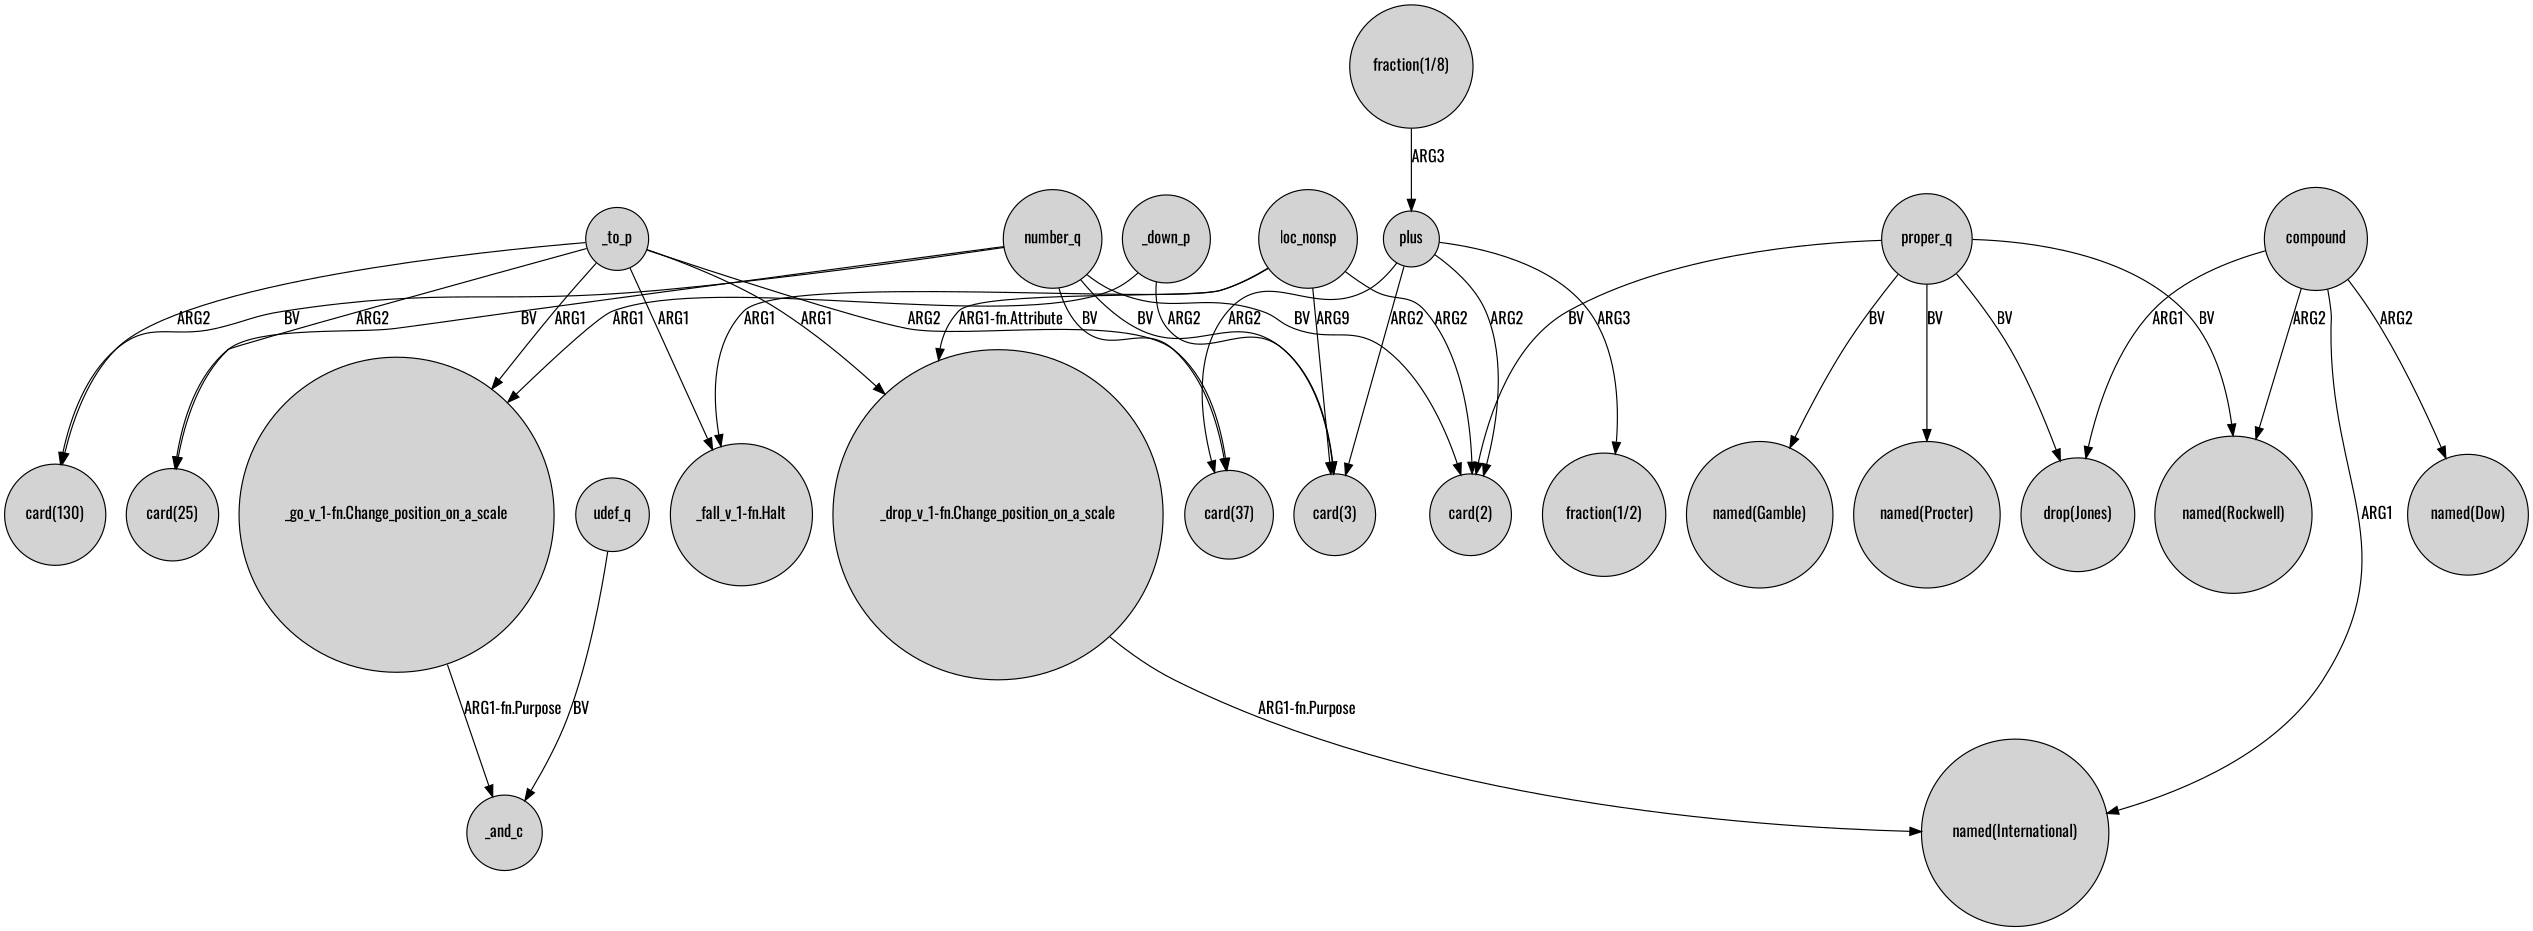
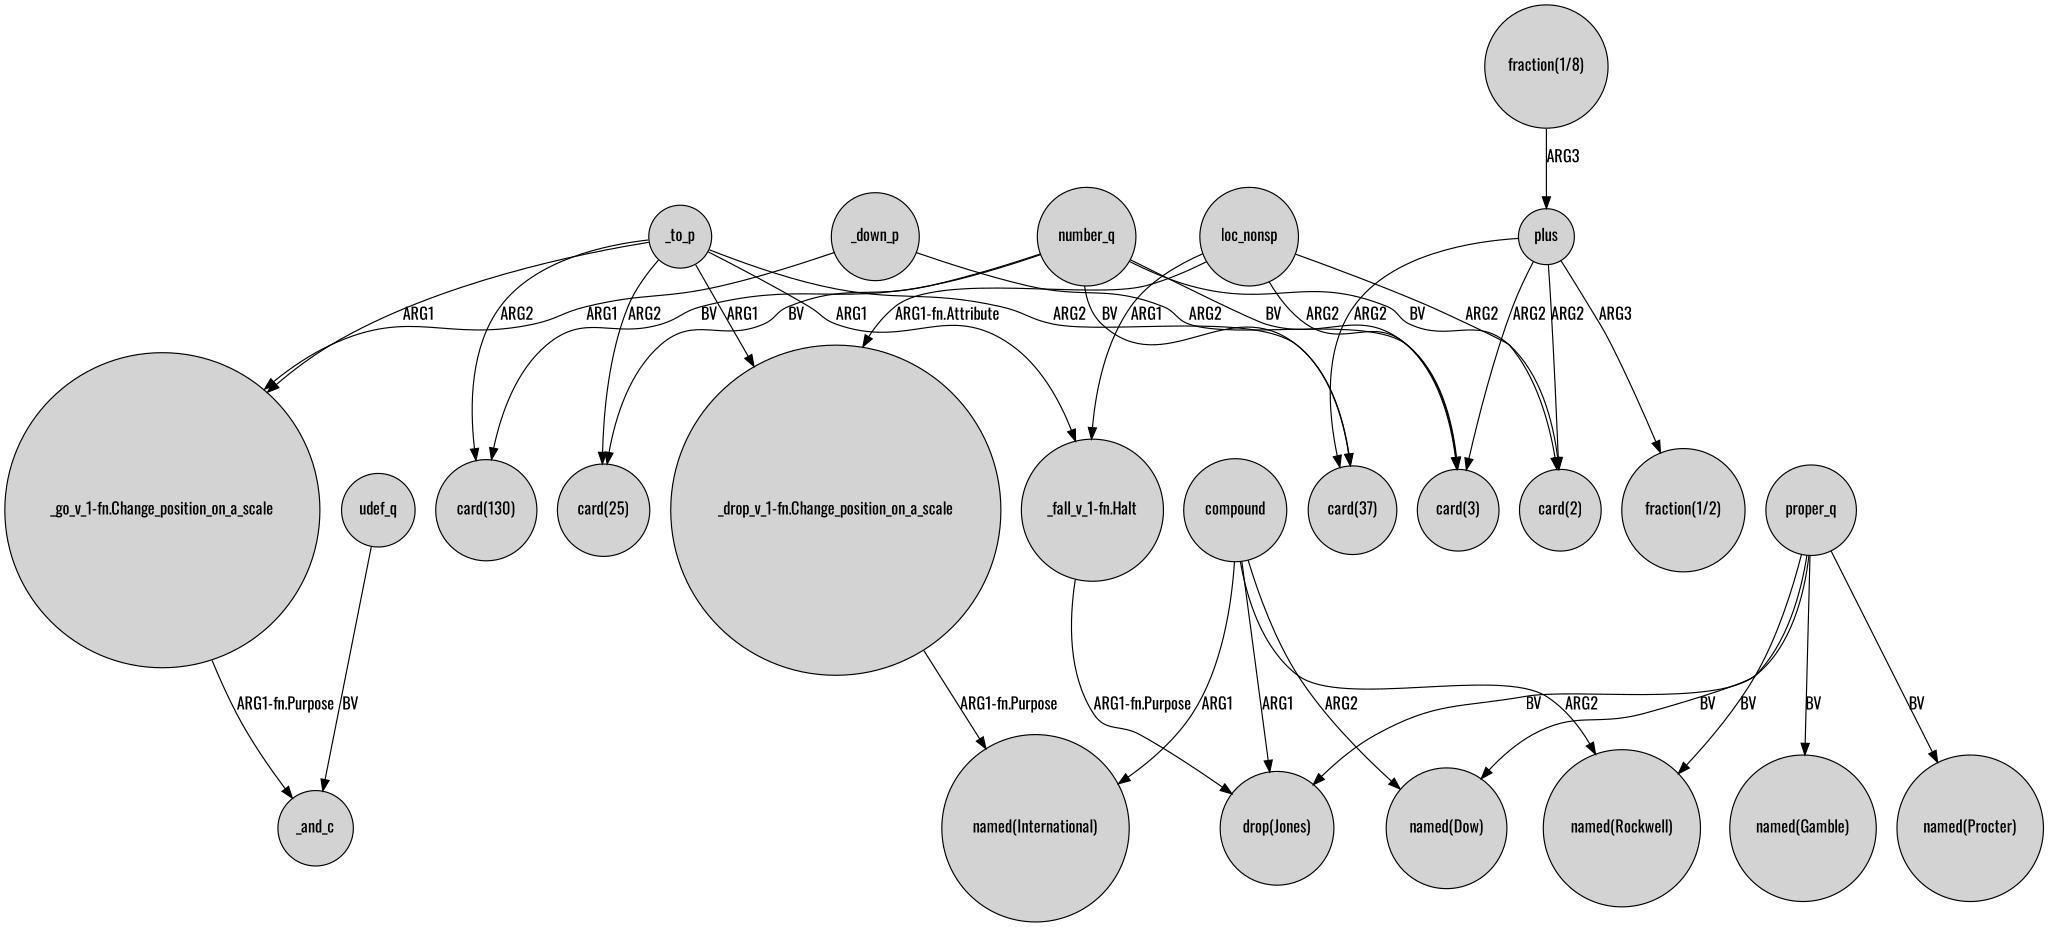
edge "proper_q" -> "card(2)": now "proper_q" -> "named(Dow)"
edge "loc_nonsp" -> "card(3)": label "ARG9" -> "ARG2"
edge "_fall_v_1-fn.Halt" -> "drop(Jones)": added, label "ARG1-fn.Purpose"
